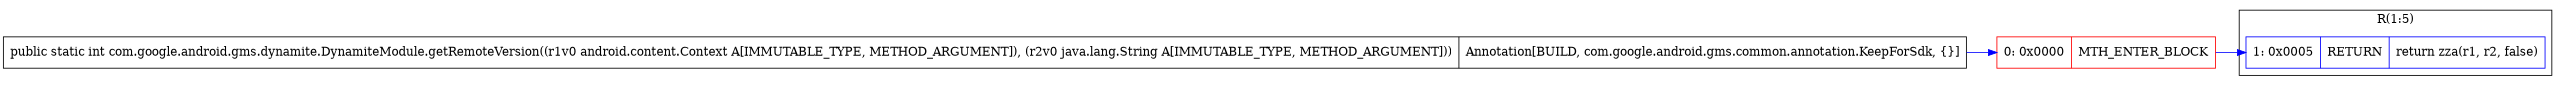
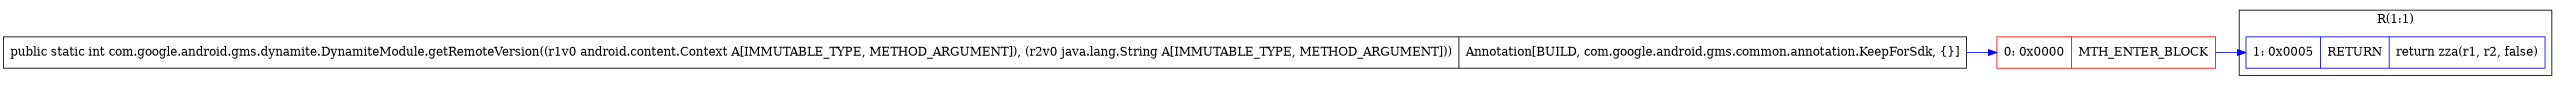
cluster "R(1:5)": label "R(1:5)" -> "R(1:1)"
